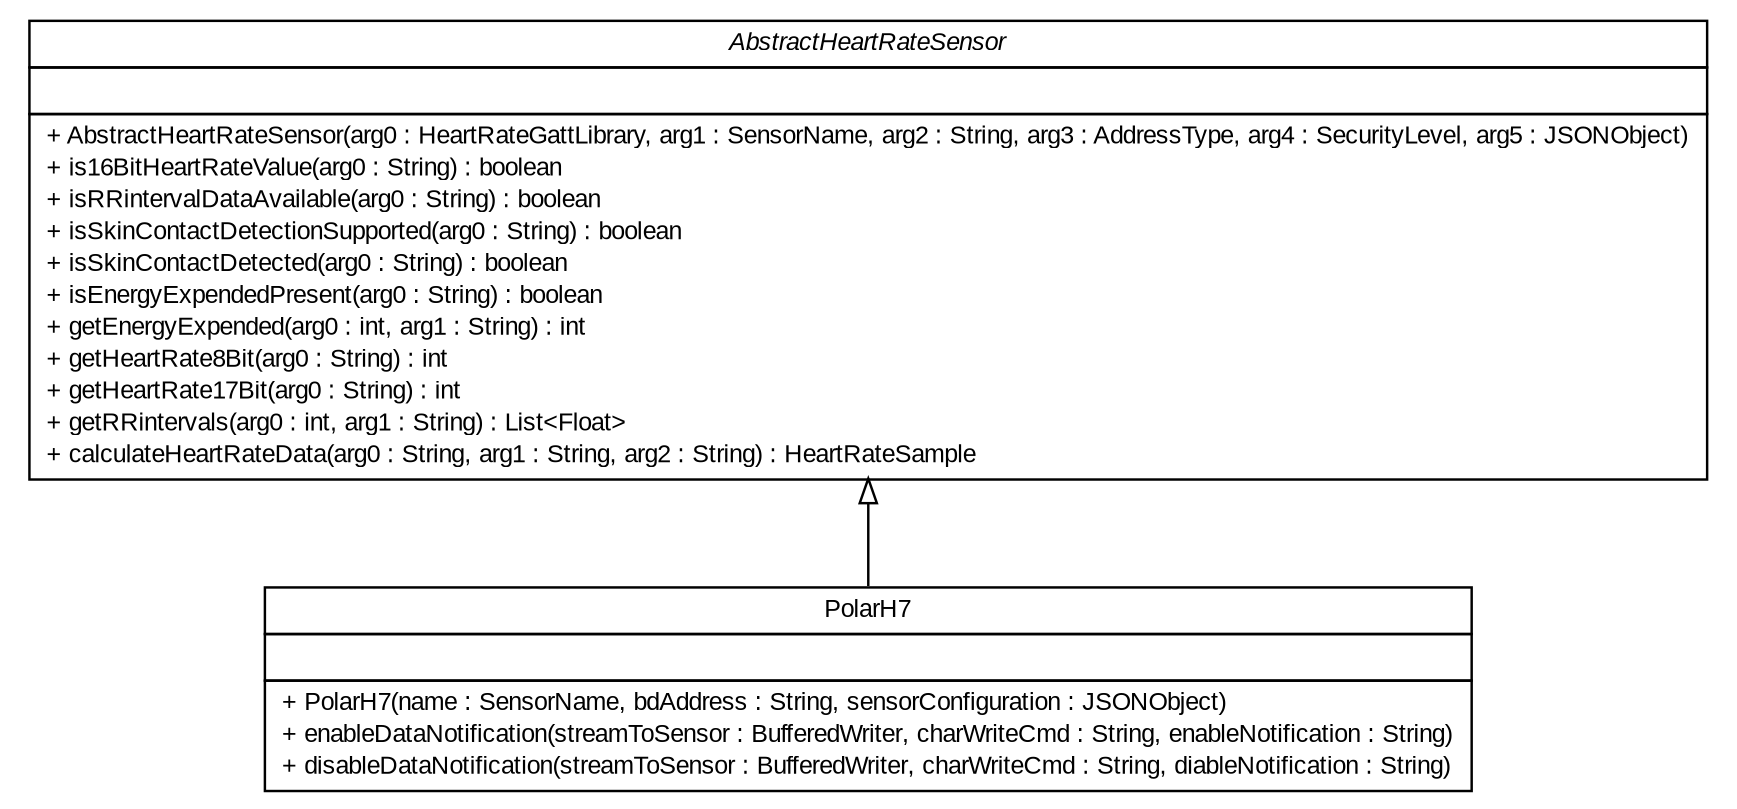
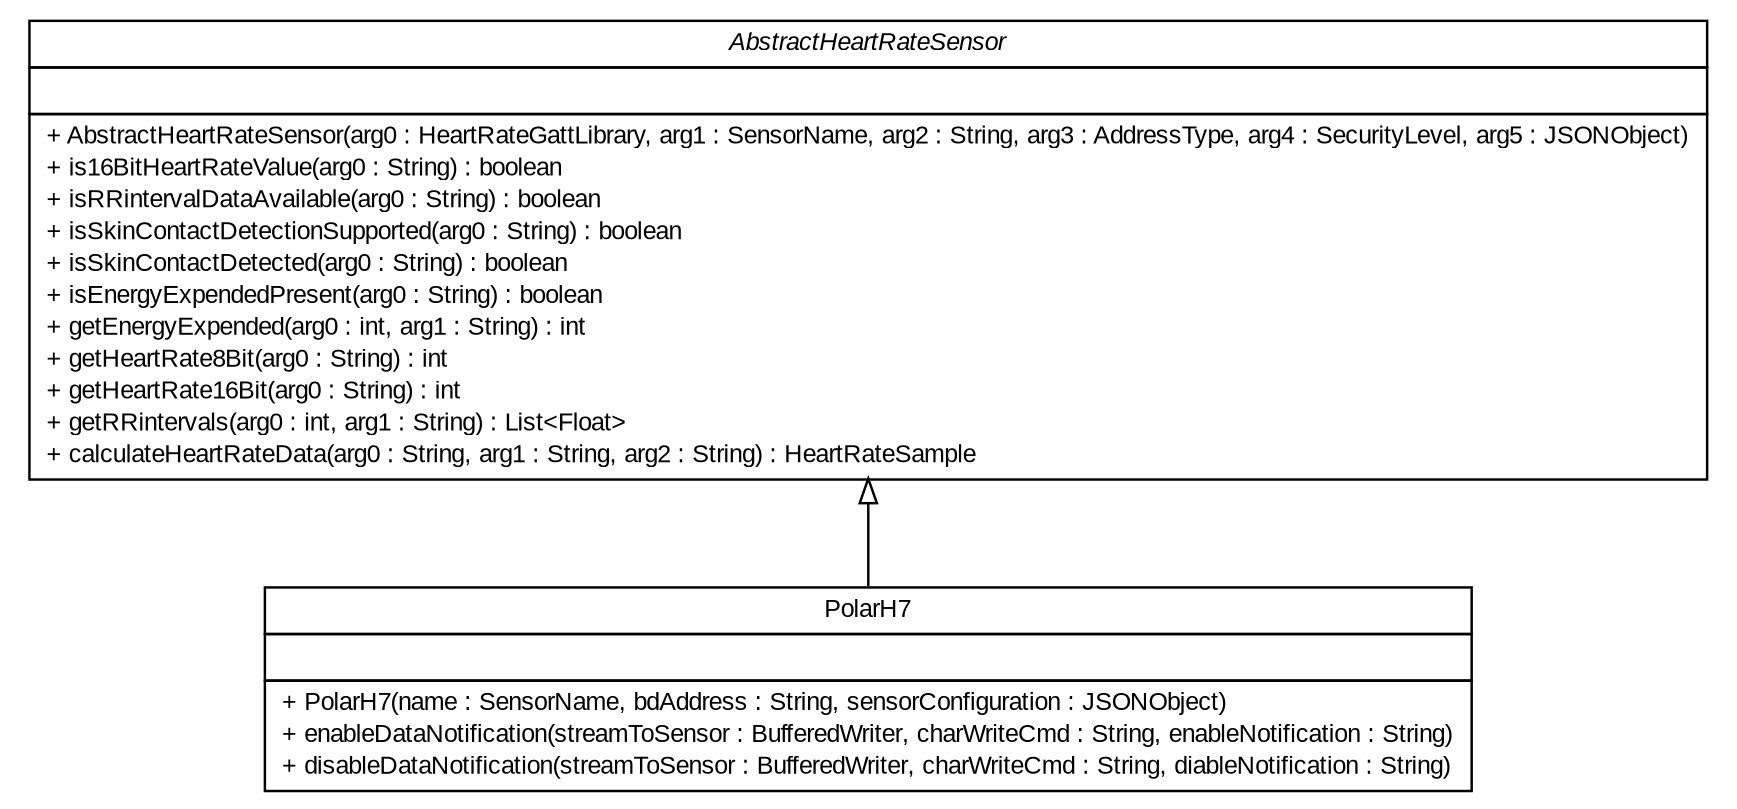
node "AbstractHeartRateSensor": text "+ getHeartRate17Bit(arg0 : String) : int" -> "+ getHeartRate16Bit(arg0 : String) : int"
